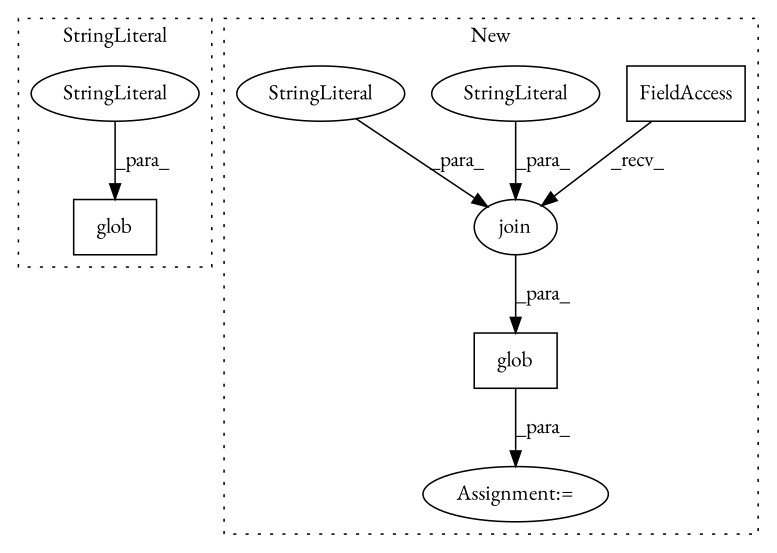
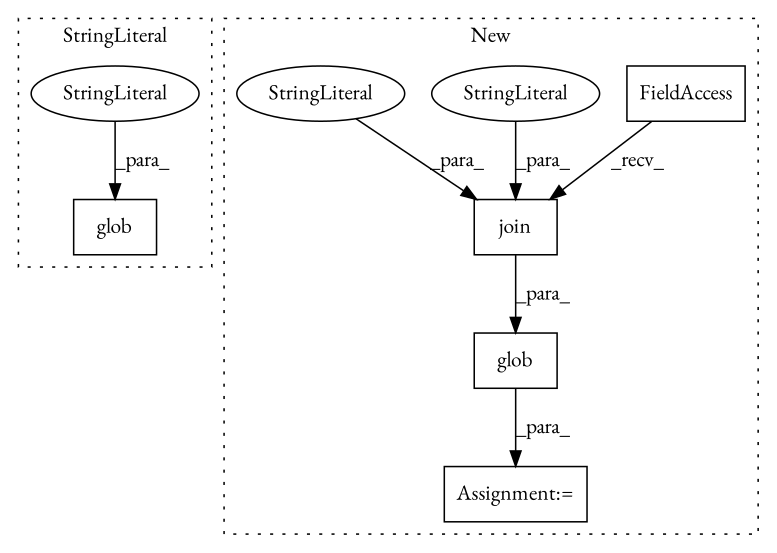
node "join": shape ellipse -> box
node "Assignment:=": shape ellipse -> box
